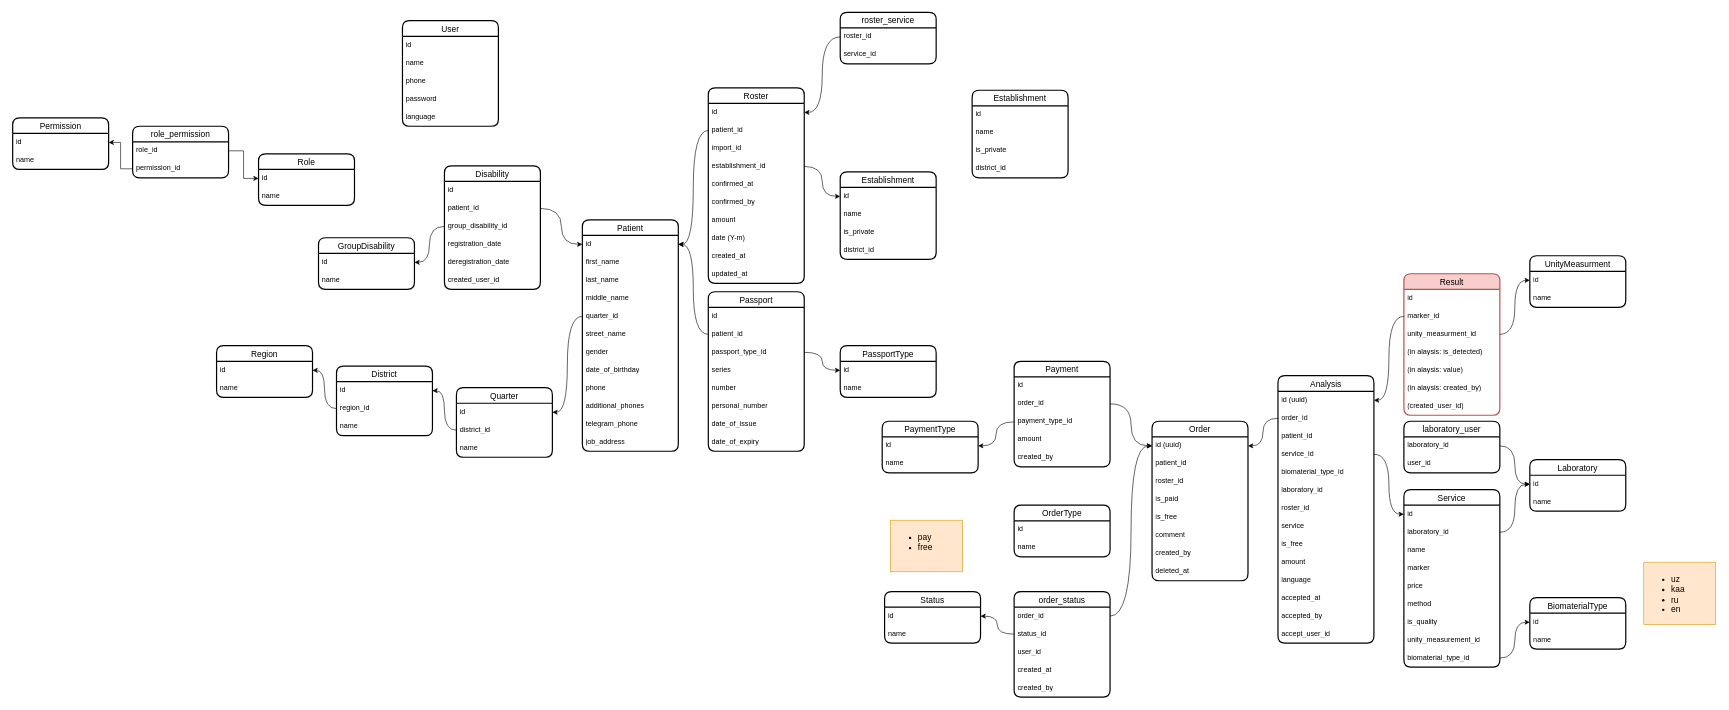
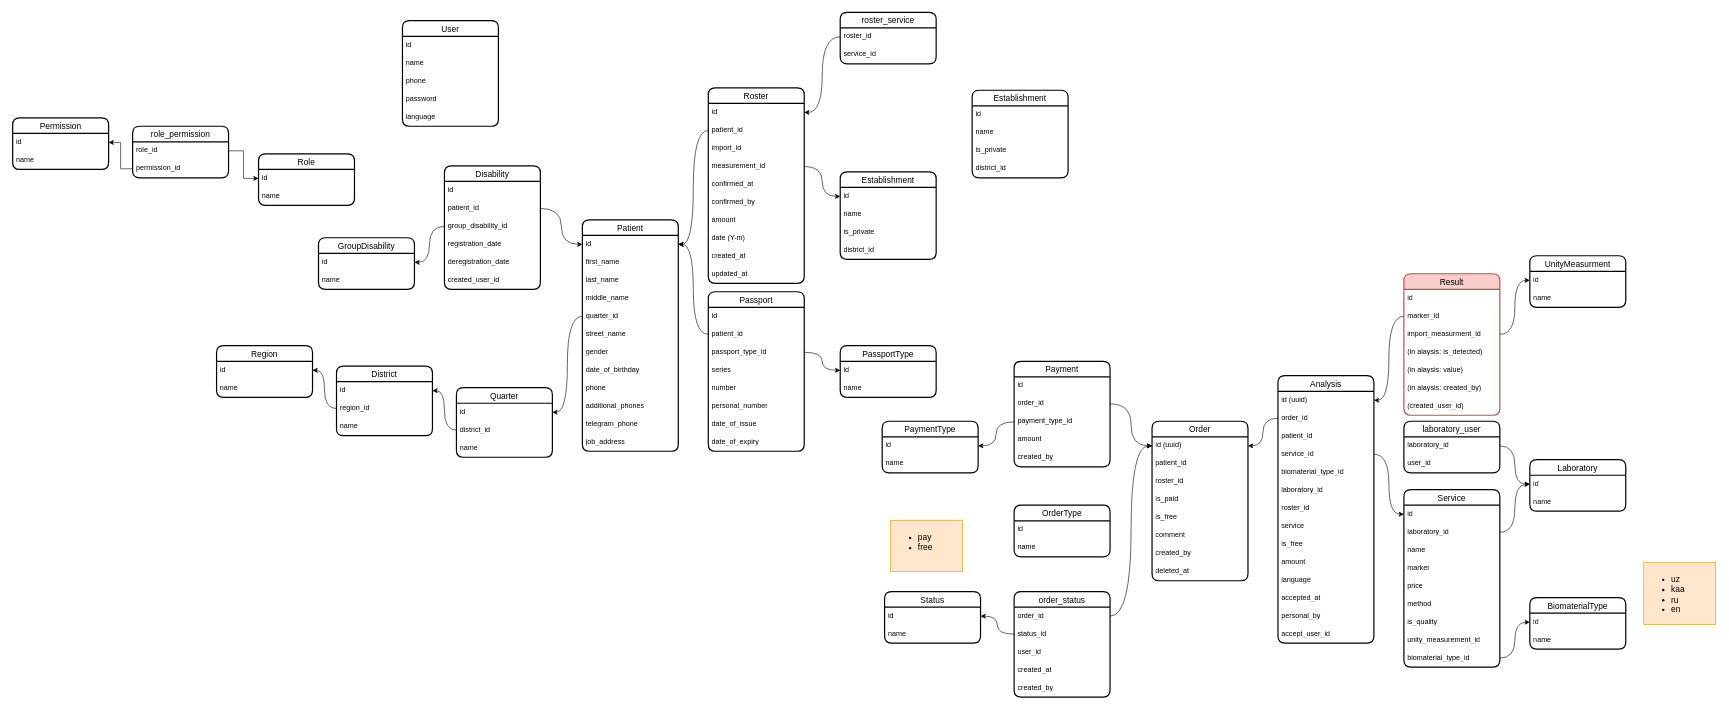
node "establishment_id": label "establishment_id" -> "measurement_id"
node "unity_measurment_id": label "unity_measurment_id" -> "import_measurment_id"
node "accepted_by": label "accepted_by" -> "personal_by"
